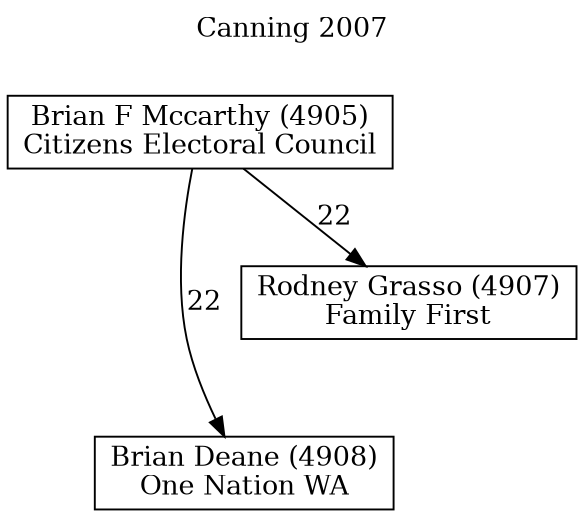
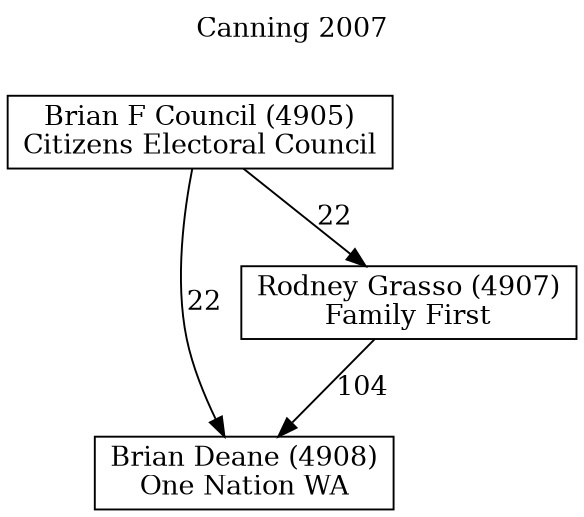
node "Brian F Mccarthy (4905) Citizens Electoral Council": label "Brian F Mccarthy (4905) Citizens Electoral Council" -> "Brian F Council (4905) Citizens Electoral Council"
edge "Rodney Grasso (4907) Family First" -> "Brian Deane (4908) One Nation WA": added, label "104"
